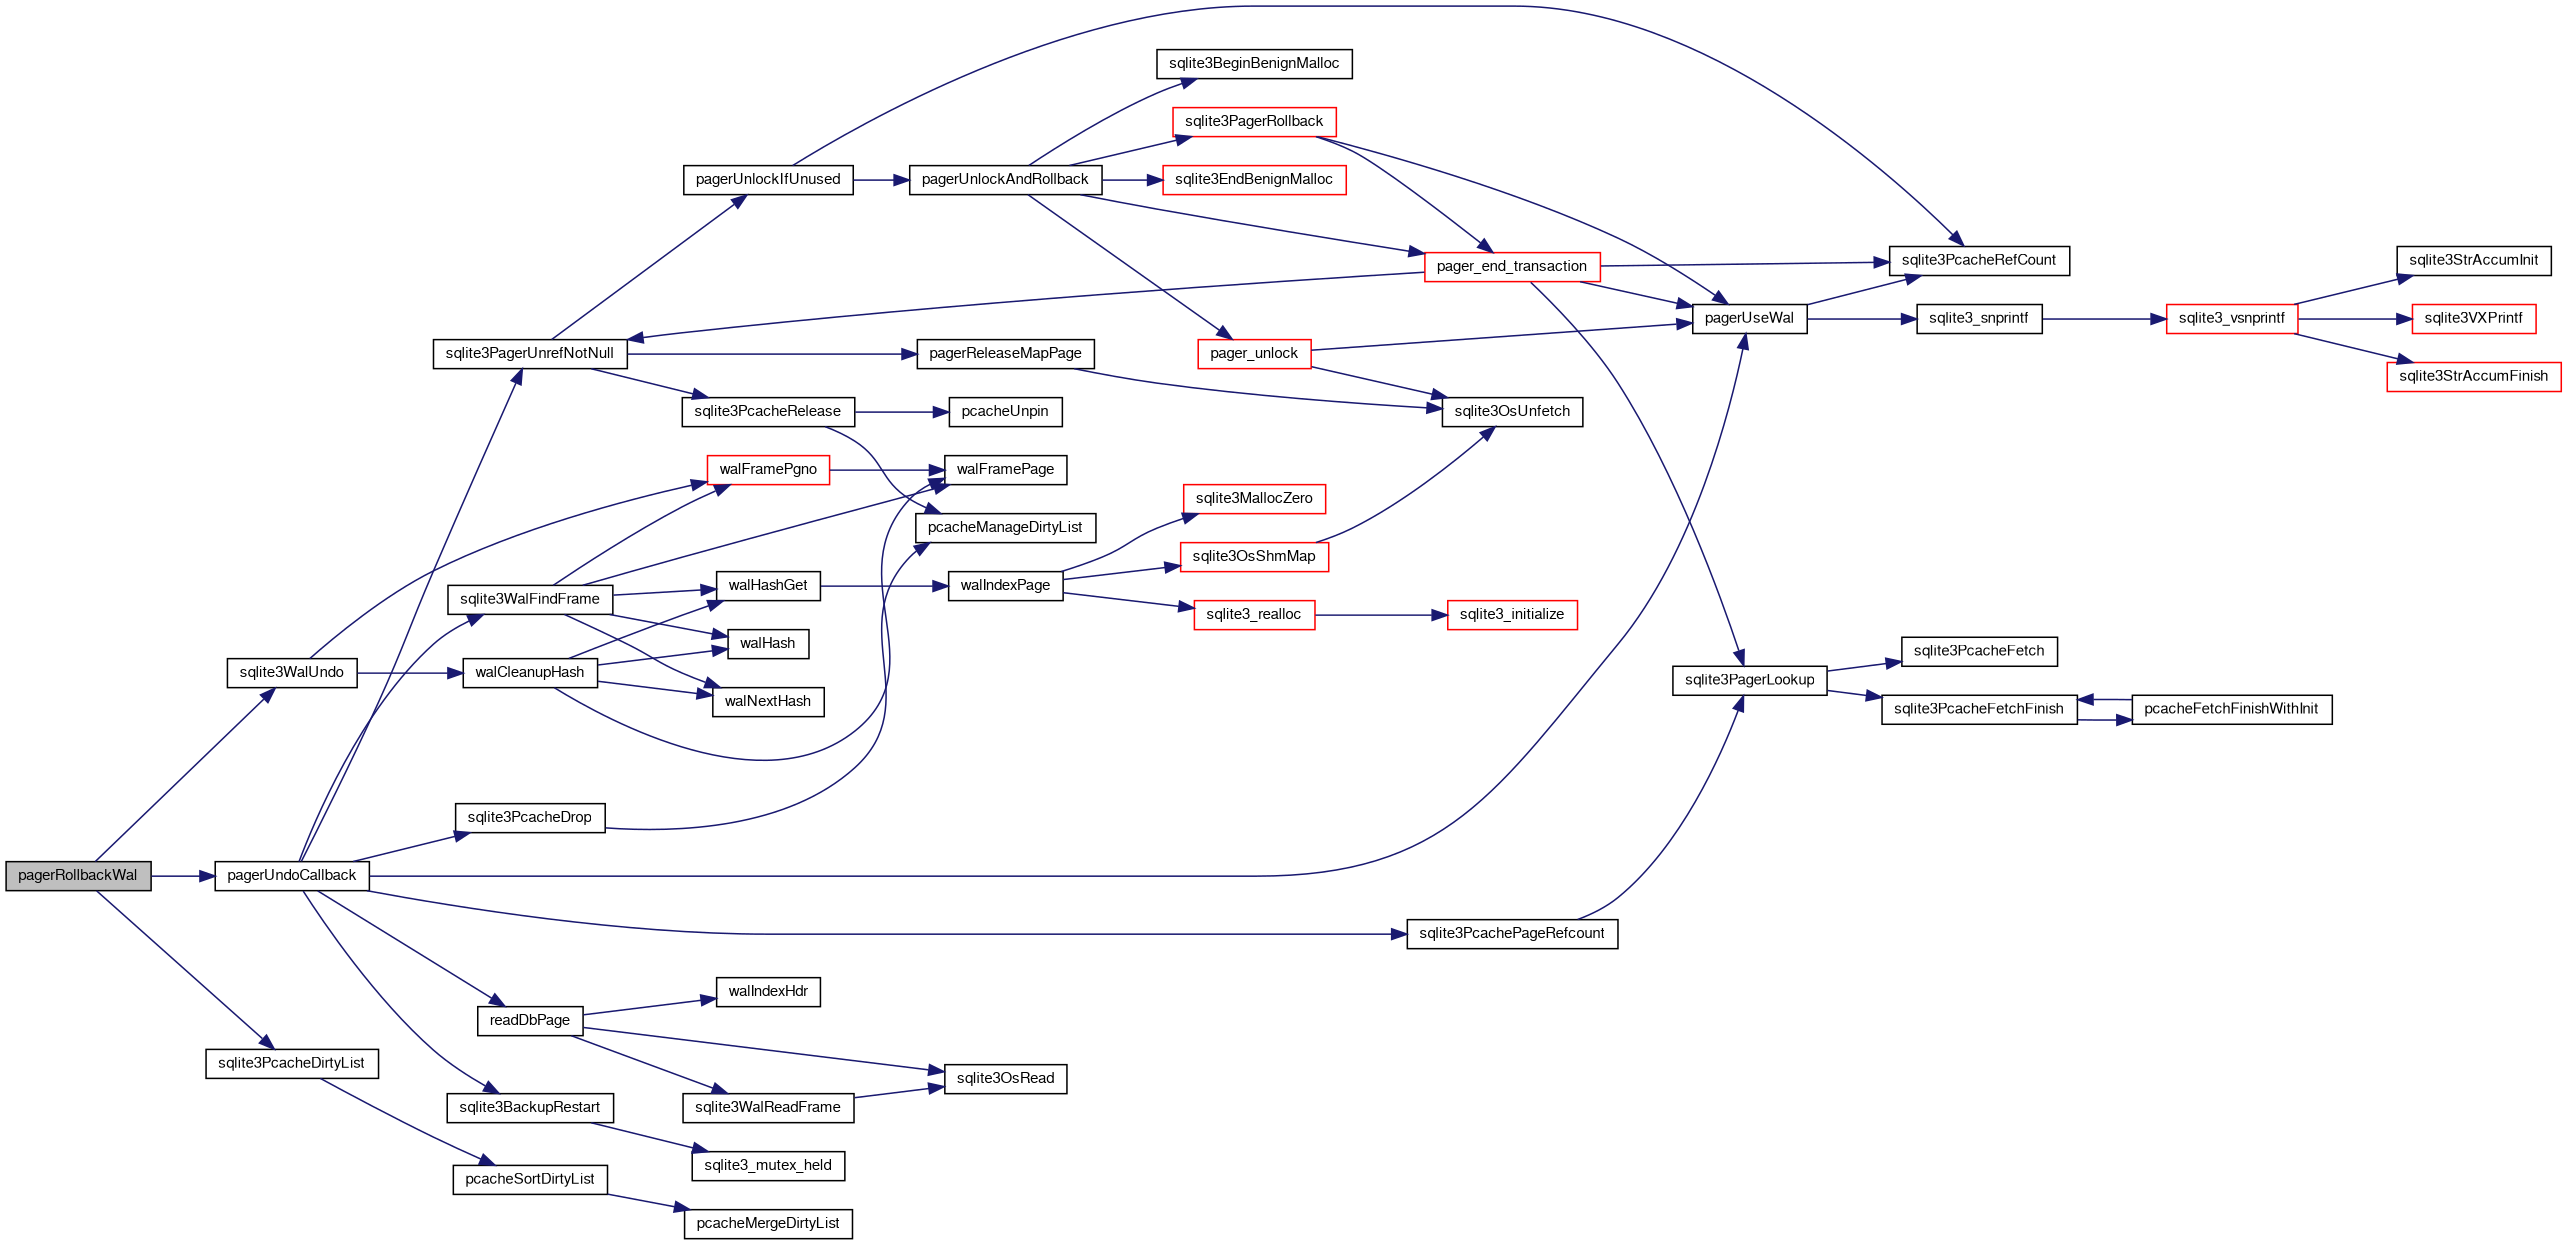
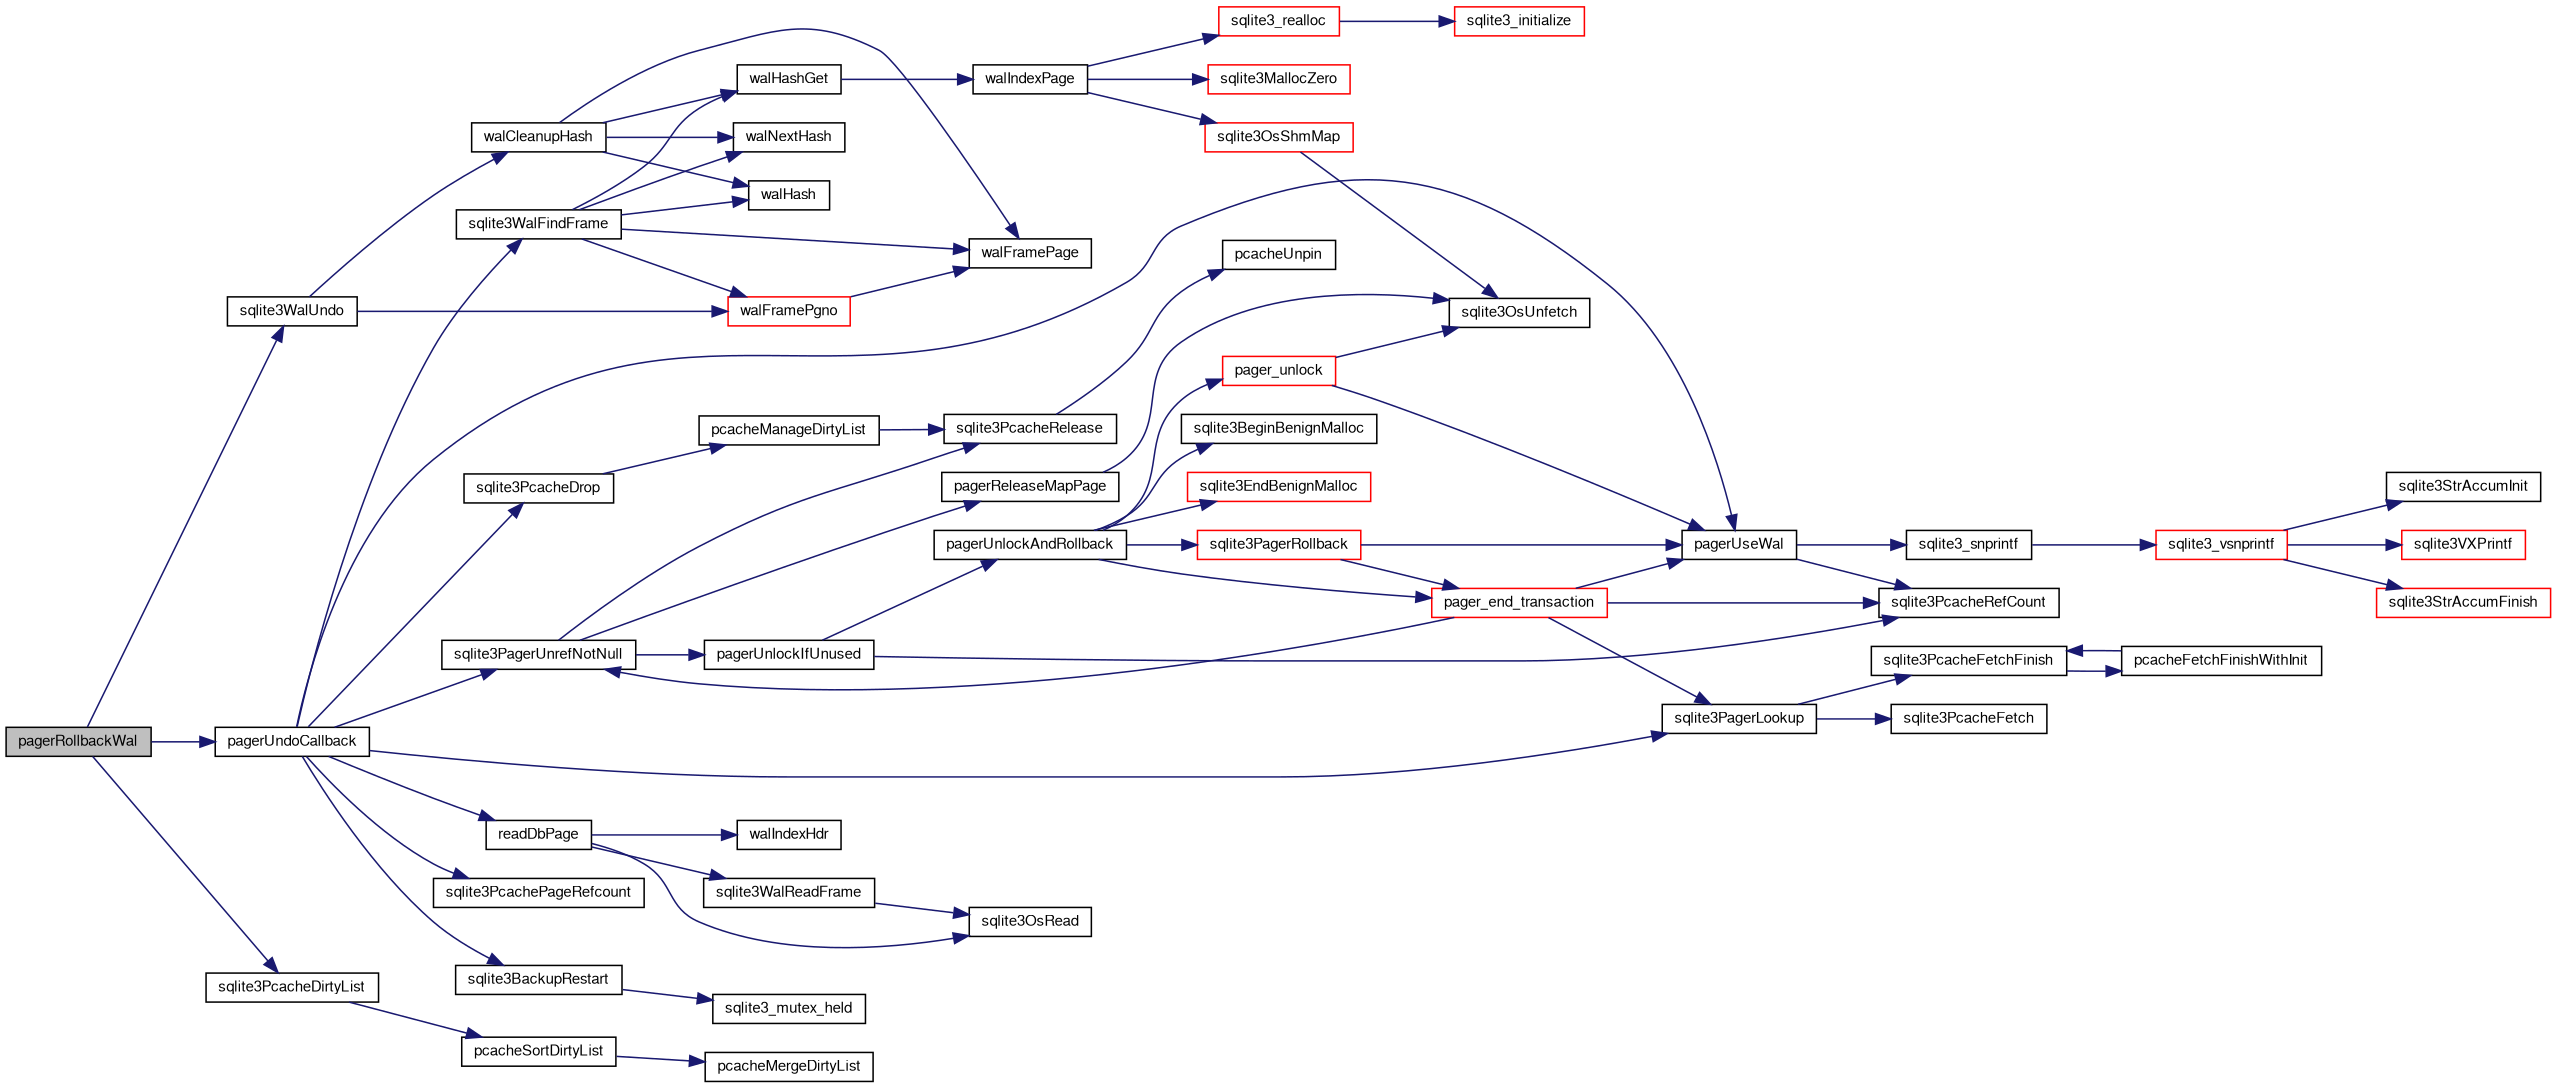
edge "sqlite3PcacheRelease" -> "pcacheManageDirtyList": reversed
edge "sqlite3PcachePageRefcount" -> "sqlite3PagerLookup": now "pagerUndoCallback" -> "sqlite3PagerLookup"
